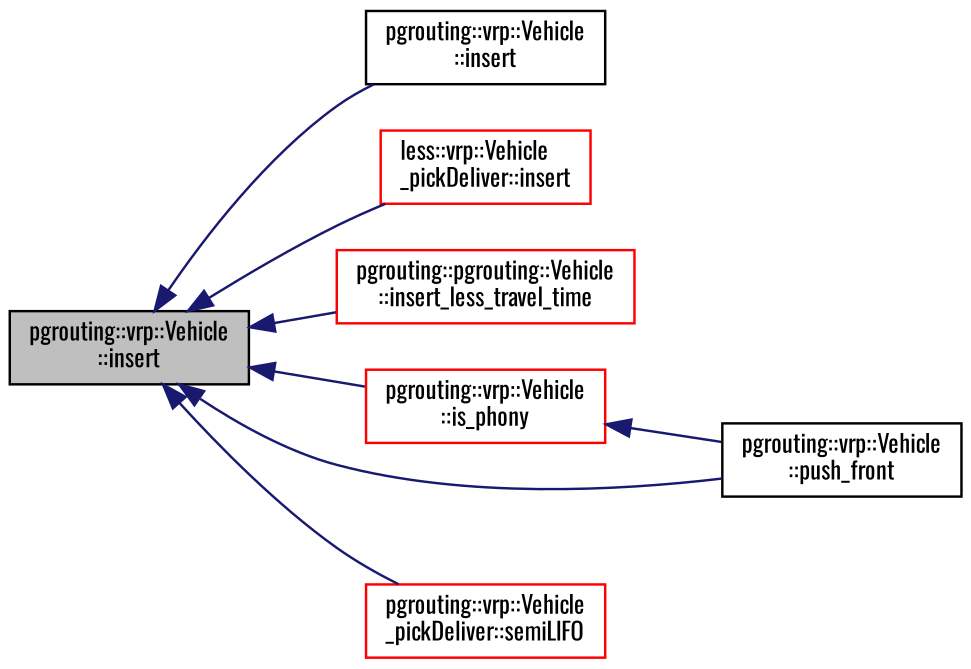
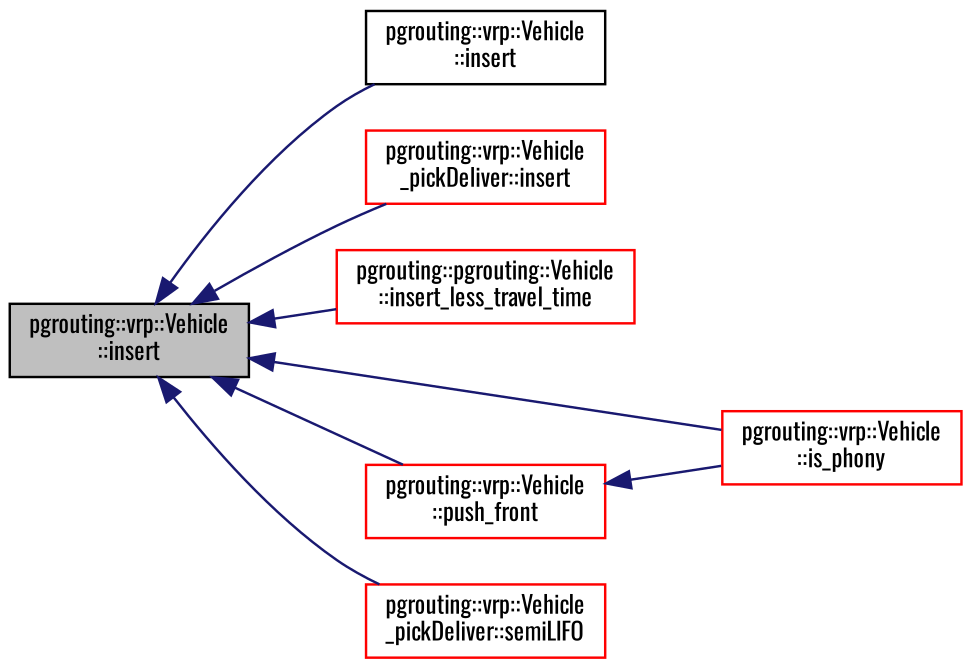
node "less::vrp::Vehicle _pickDeliver::insert": label "less::vrp::Vehicle _pickDeliver::insert" -> "pgrouting::vrp::Vehicle _pickDeliver::insert"
edge "pgrouting::vrp::Vehicle ::push_front" -> "pgrouting::vrp::Vehicle ::is_phony": reversed
node "pgrouting::vrp::Vehicle ::push_front": color black -> red
